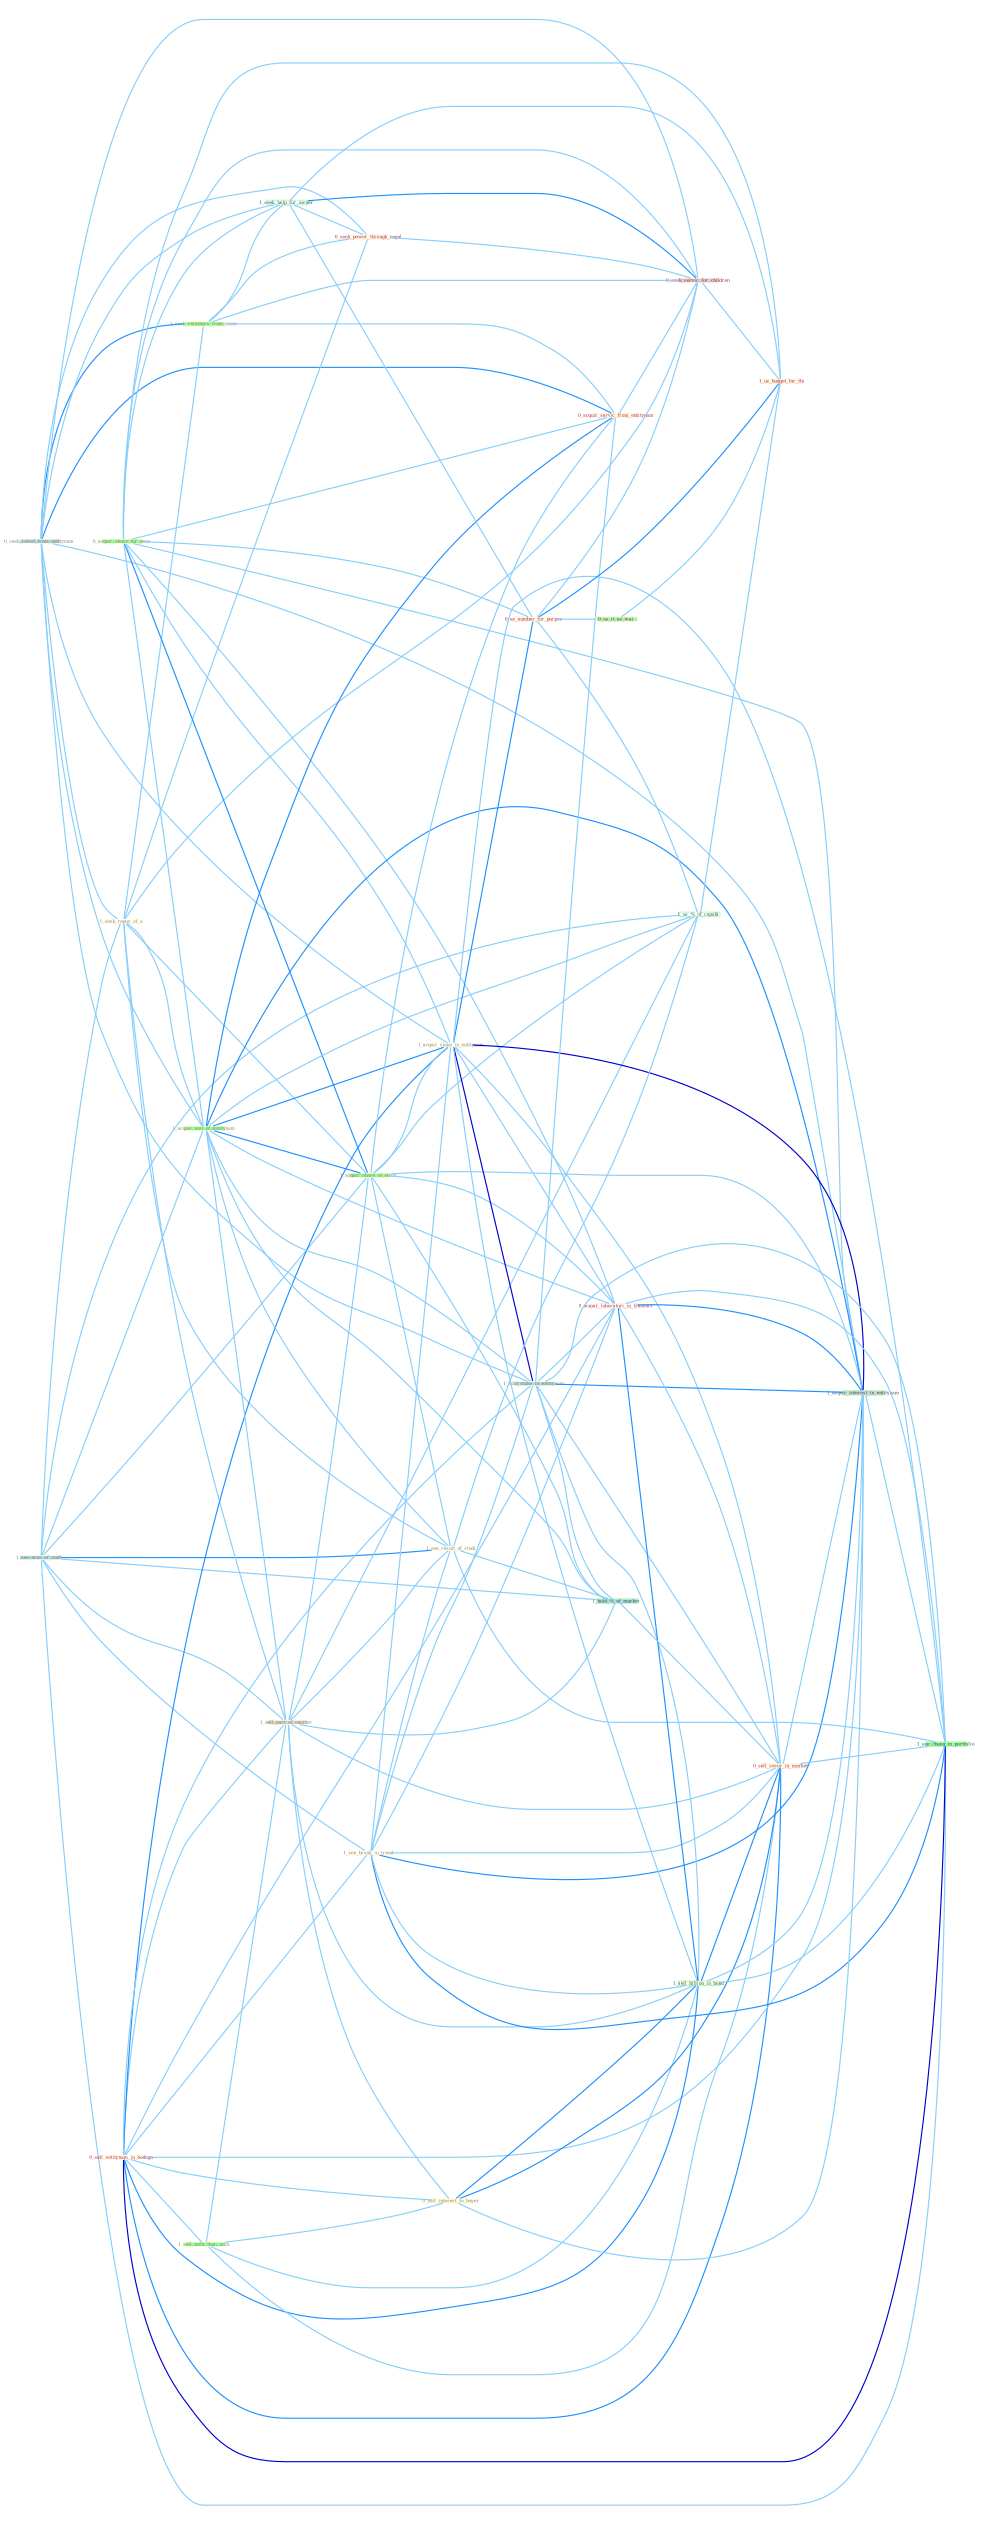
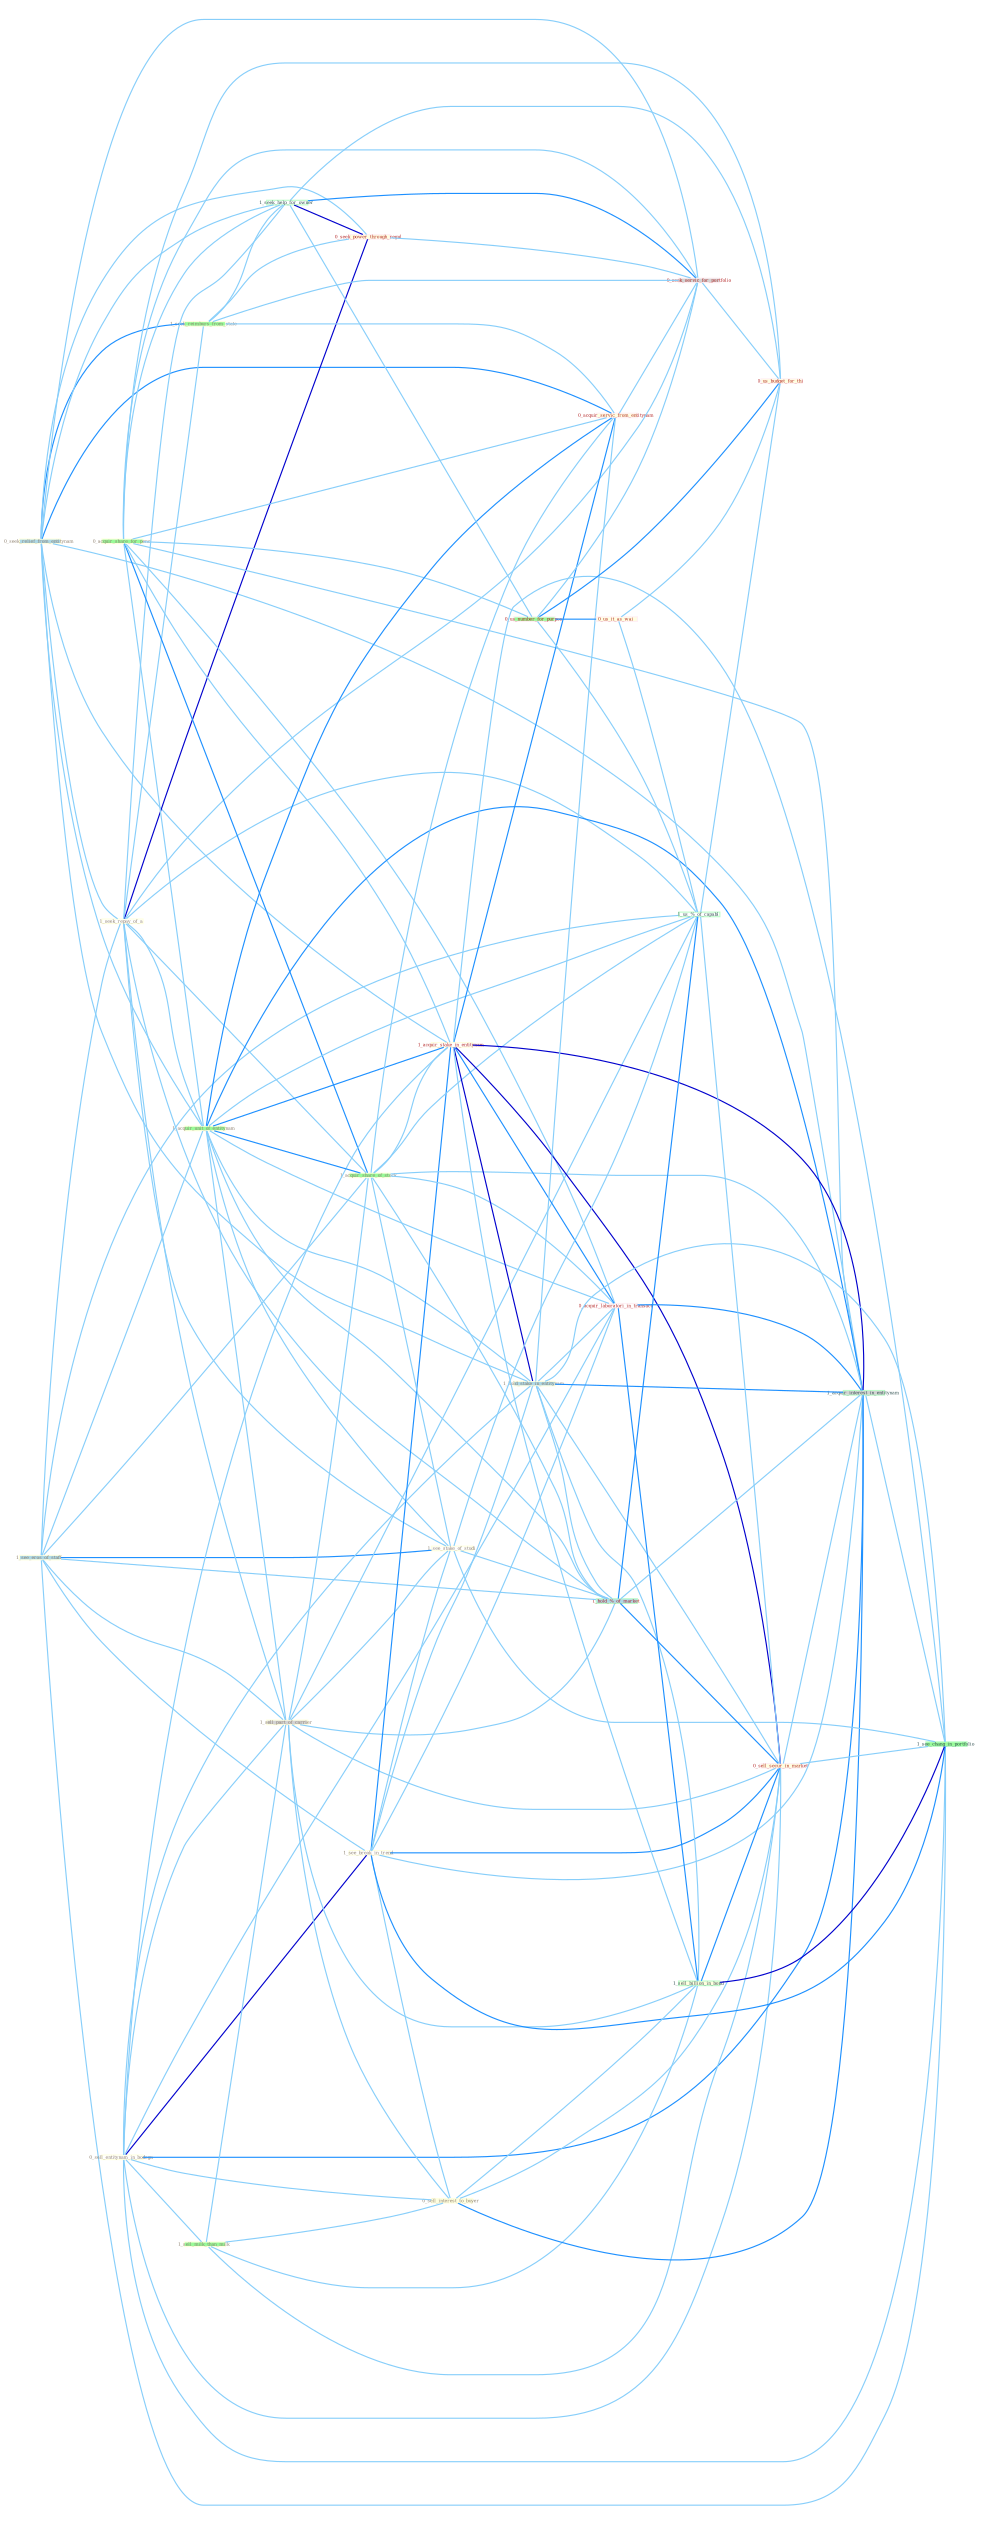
edge "1_seek_help_for_owner" -- "0_seek_power_through_regul": color #87cefa -> #0000cd
node "0_seek_servic_for_children": label "0_seek_servic_for_children" -> "0_seek_servic_for_portfolio"
node "1_us_budget_for_thi": label "1_us_budget_for_thi" -> "0_us_budget_for_thi"
edge "1_seek_help_for_owner" -- "1_seek_repay_of_a": added
edge "0_seek_power_through_regul" -- "1_seek_repay_of_a": color #87cefa -> #0000cd
node "0_us_number_for_purpos": fillcolor lightyellow -> palegreen
edge "0_us_number_for_purpos" -- "0_us_it_as_wai": color #87cefa -> #1e90ff
node "0_us_it_as_wai": fillcolor palegreen -> lightyellow
edge "0_us_it_as_wai" -- "1_us_%_of_capabl": added
edge "1_us_%_of_capabl" -- "1_seek_repay_of_a": added
edge "0_us_number_for_purpos" -- "1_acquir_stake_in_entitynam": now "0_acquir_servic_from_entitynam" -- "1_acquir_stake_in_entitynam"
node "1_acquir_stake_in_entitynam": fontcolor #8b7d6b -> #b22222
edge "1_acquir_stake_in_entitynam" -- "0_acquir_laboratori_in_transact": color #87cefa -> #1e90ff
edge "1_us_%_of_capabl" -- "1_hold_%_of_market": added
edge "1_seek_repay_of_a" -- "1_hold_%_of_market": added
edge "1_acquir_stake_in_entitynam" -- "0_sell_secur_in_market": color #87cefa -> #0000cd
edge "0_acquir_laboratori_in_transact" -- "1_see_chang_in_portfolio": removed
edge "1_acquir_stake_in_entitynam" -- "1_see_break_in_trend": color #87cefa -> #1e90ff
edge "0_acquir_laboratori_in_transact" -- "0_sell_secur_in_market": now "1_us_%_of_capabl" -- "0_sell_secur_in_market"
node "1_see_result_of_studi": label "1_see_result_of_studi" -> "1_see_stake_of_studi"
edge "1_acquir_stake_in_entitynam" -- "0_sell_entitynam_in_bodega": color #1e90ff -> #87cefa
node "1_hold_%_of_market": fontcolor #2f4f4f -> #b22222
edge "1_hold_%_of_market" -- "0_sell_secur_in_market": color #87cefa -> #1e90ff
edge "1_acquir_interest_in_entitynam" -- "1_sell_billion_in_bond": now "1_acquir_interest_in_entitynam" -- "1_hold_%_of_market"
edge "1_acquir_interest_in_entitynam" -- "1_see_break_in_trend": color #1e90ff -> #87cefa
edge "0_sell_secur_in_market" -- "1_see_break_in_trend": color #87cefa -> #1e90ff
edge "1_see_chang_in_portfolio" -- "1_sell_billion_in_bond": color #87cefa -> #0000cd
edge "1_see_break_in_trend" -- "1_sell_billion_in_bond": now "1_see_break_in_trend" -- "0_sell_interest_to_buyer"
edge "1_acquir_interest_in_entitynam" -- "0_sell_interest_to_buyer": color #87cefa -> #1e90ff
edge "1_see_break_in_trend" -- "0_sell_entitynam_in_bodega": color #87cefa -> #0000cd
edge "1_acquir_interest_in_entitynam" -- "0_sell_entitynam_in_bodega": color #87cefa -> #1e90ff
edge "0_sell_secur_in_market" -- "0_sell_interest_to_buyer": color #1e90ff -> #87cefa
edge "1_sell_billion_in_bond" -- "0_sell_interest_to_buyer": color #1e90ff -> #87cefa
node "0_sell_entitynam_in_bodega": fontcolor #b22222 -> #8b7d6b
edge "1_sell_billion_in_bond" -- "0_sell_entitynam_in_bodega": removed
edge "0_sell_secur_in_market" -- "0_sell_entitynam_in_bodega": color #1e90ff -> #87cefa
edge "1_see_chang_in_portfolio" -- "0_sell_entitynam_in_bodega": color #0000cd -> #87cefa
